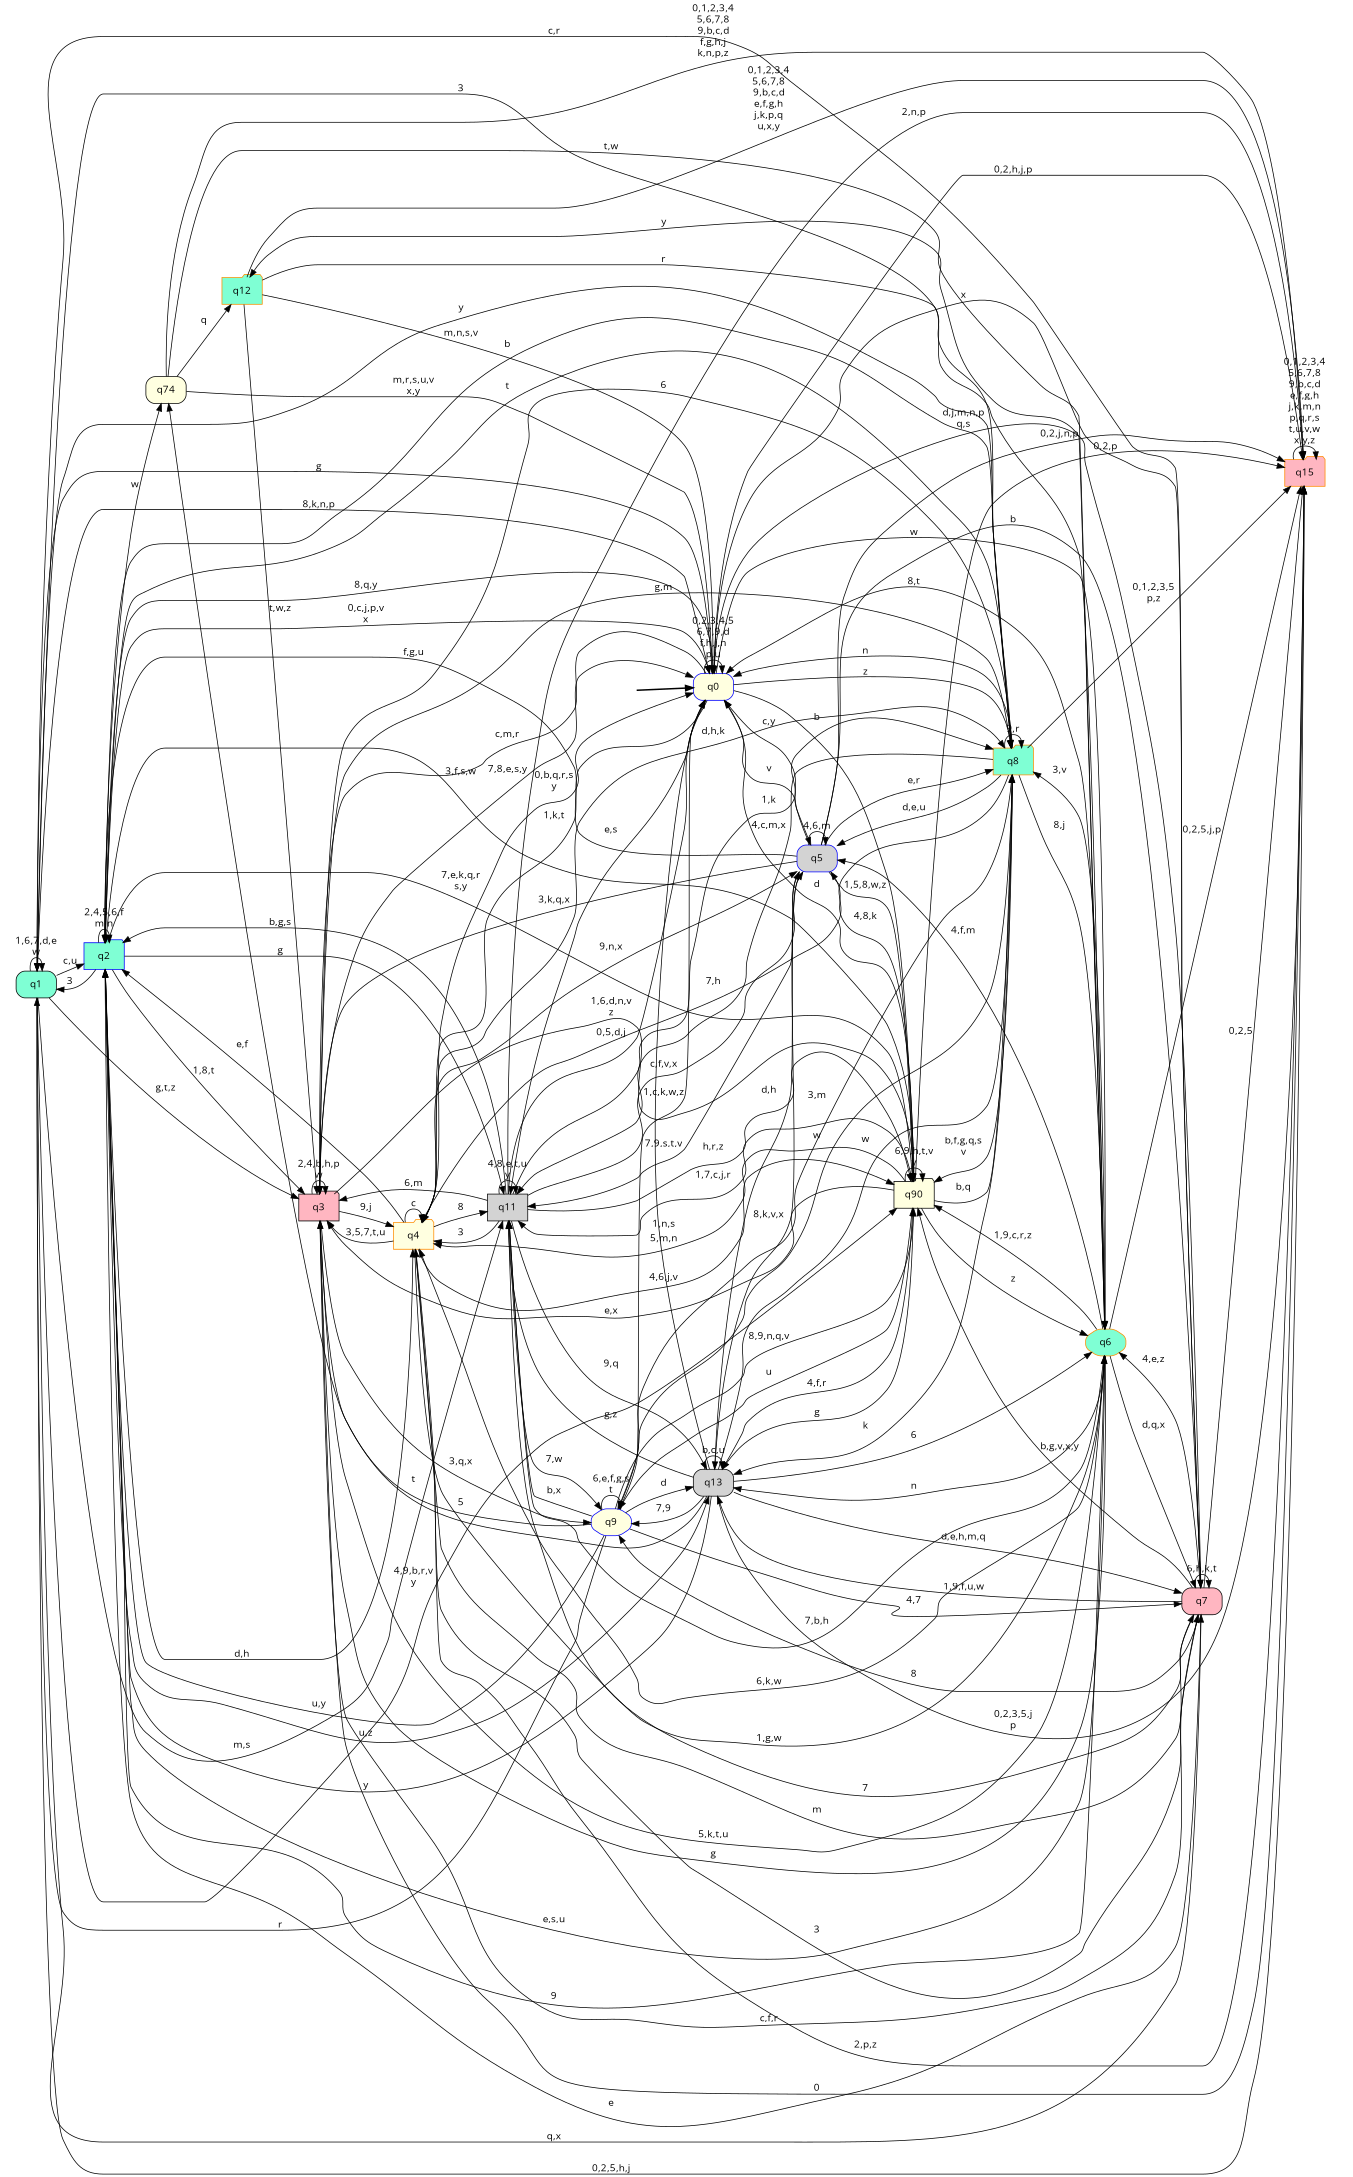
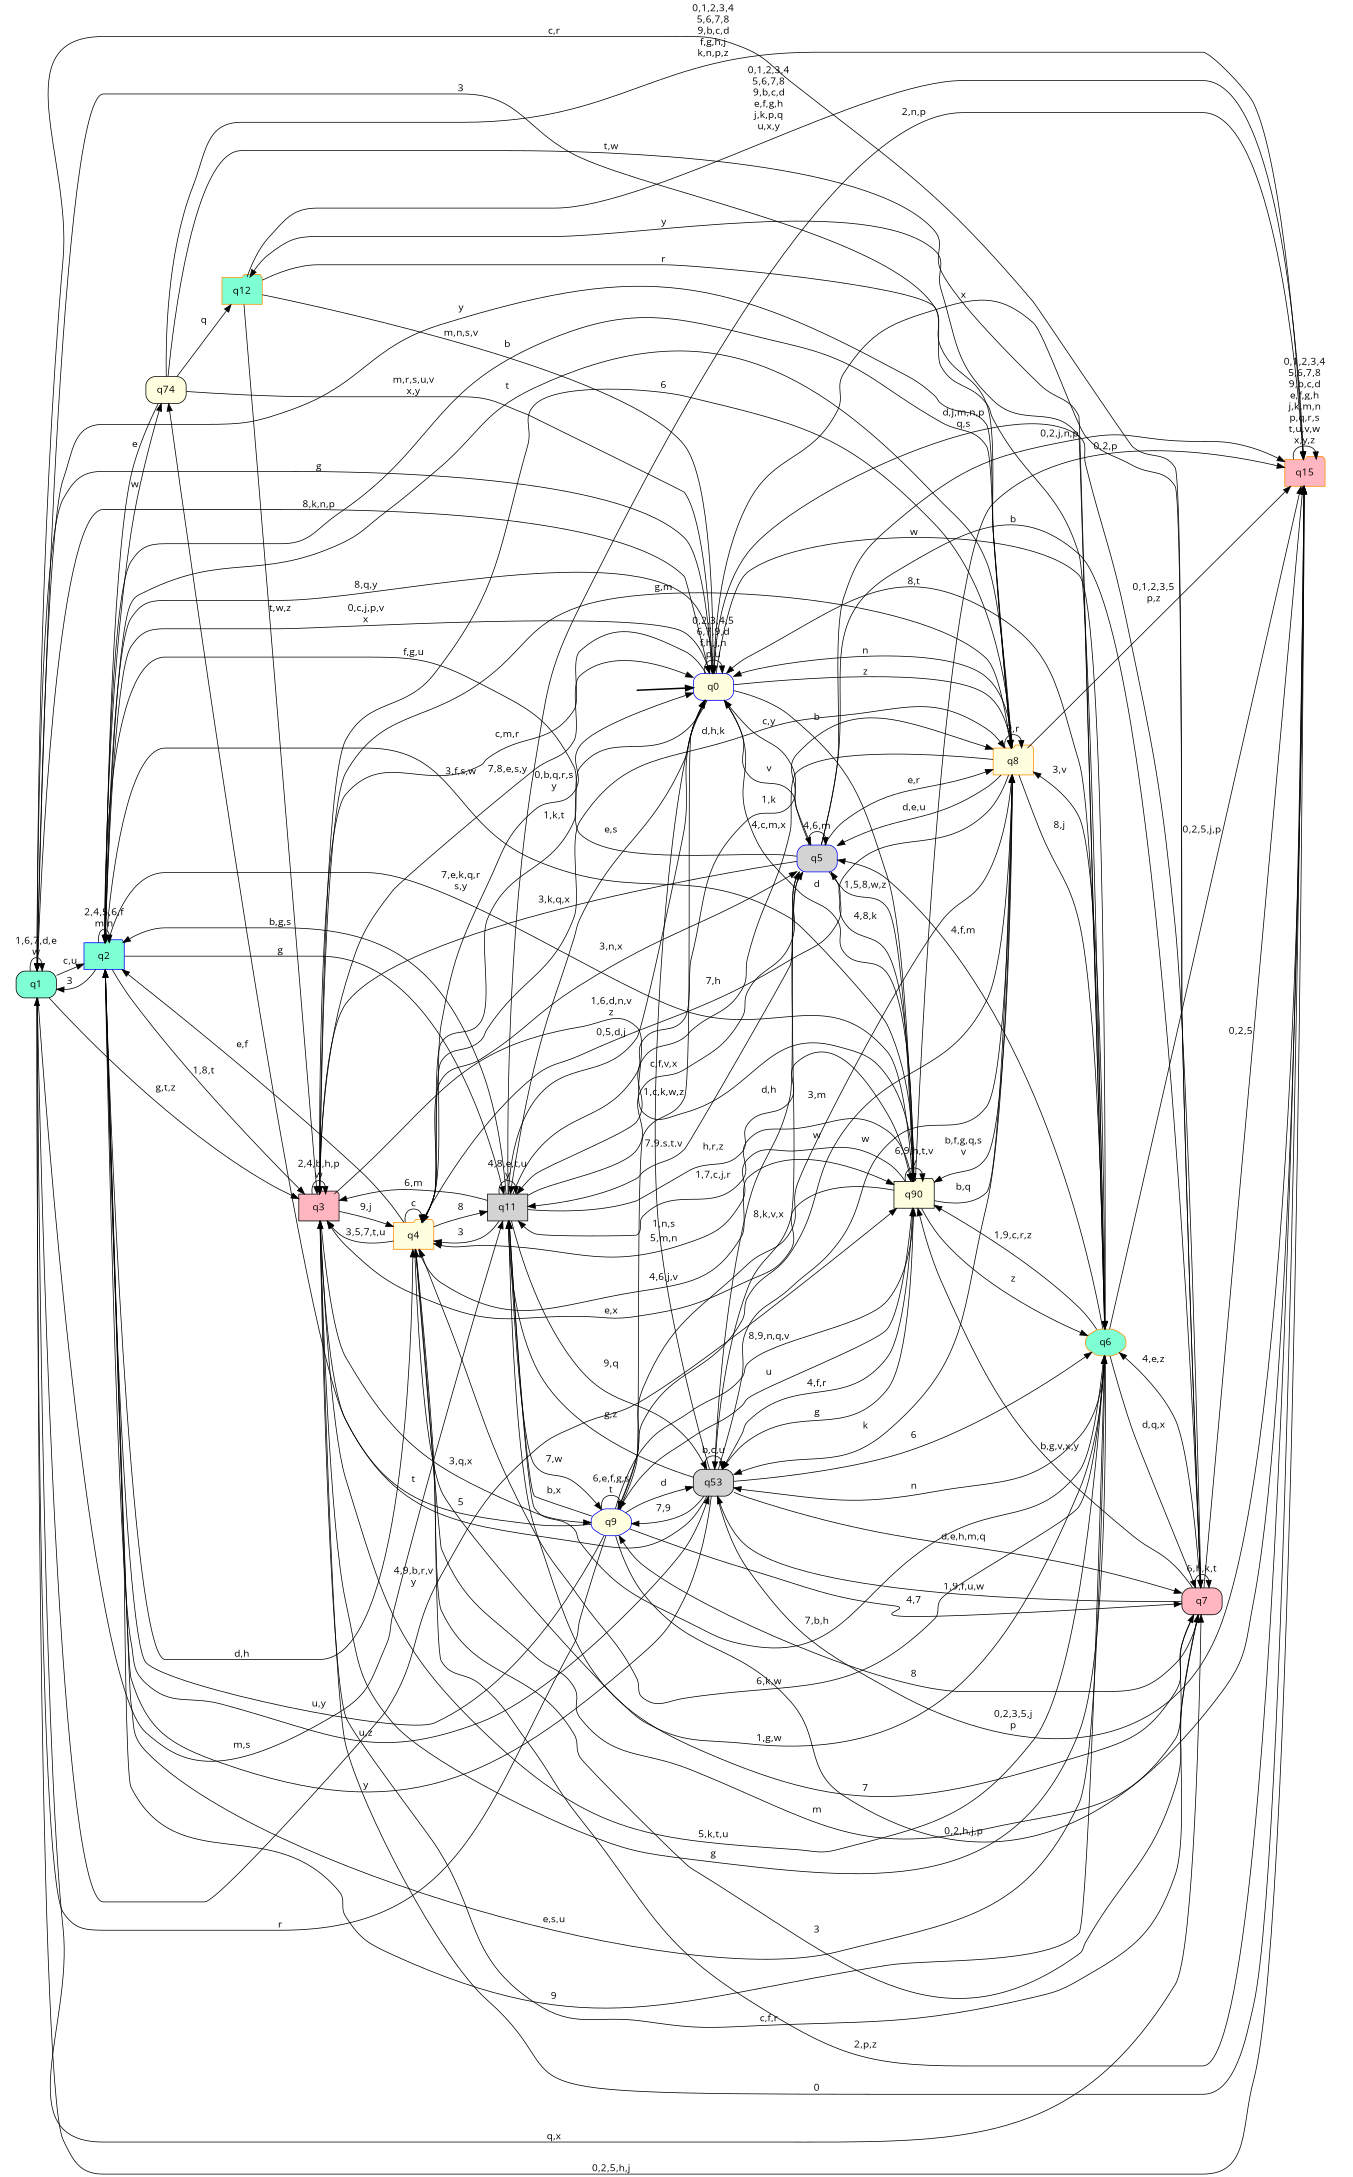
edge "q0" -> "q15": now "q9" -> "q15"
node "q8": fillcolor aquamarine -> lightyellow
edge "q4" -> "q5": label "9,n,x" -> "3,n,x"
node "q13": label "q13" -> "q53"
edge "q7" -> "q2": now "q74" -> "q2"
